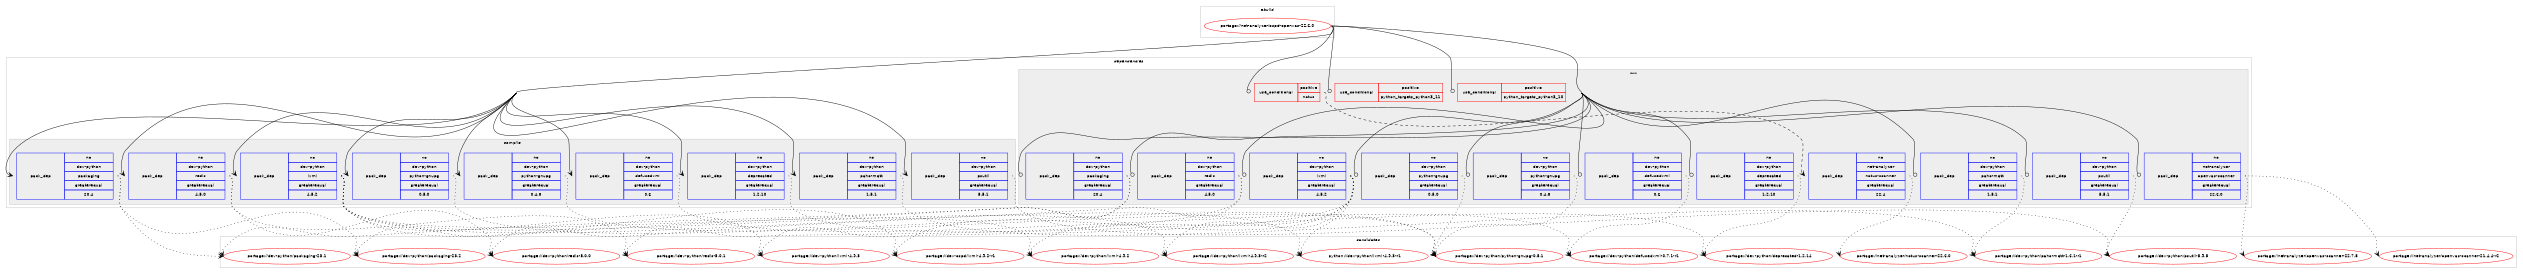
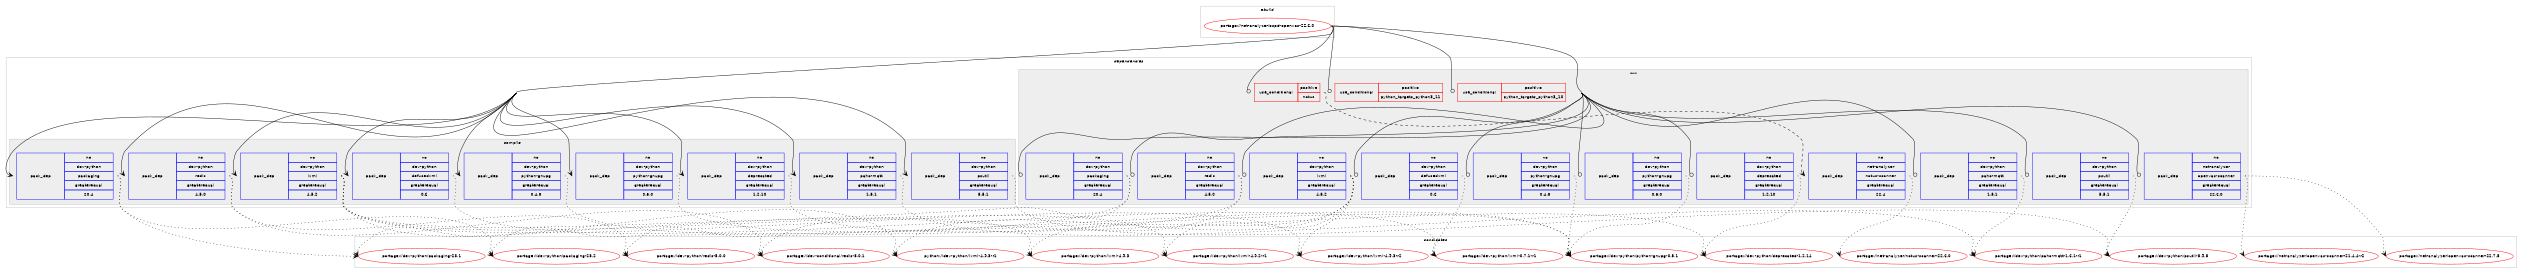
node "portage://dev-python/redis-5.0.1": label "portage://dev-python/redis-5.0.1" -> "portage://dev-conditional/redis-5.0.1"
node "portage://dev-ospd/lxml-4.9.2-r1": label "portage://dev-ospd/lxml-4.9.2-r1" -> "portage://dev-python/lxml-4.9.2-r1"
node "portage://dev-python/lxml-4.9.2": removed
node "portage://dev-python/defusedxml-0.7.1-r1": label "portage://dev-python/defusedxml-0.7.1-r1" -> "portage://dev-python/lxml-0.7.1-r1"
